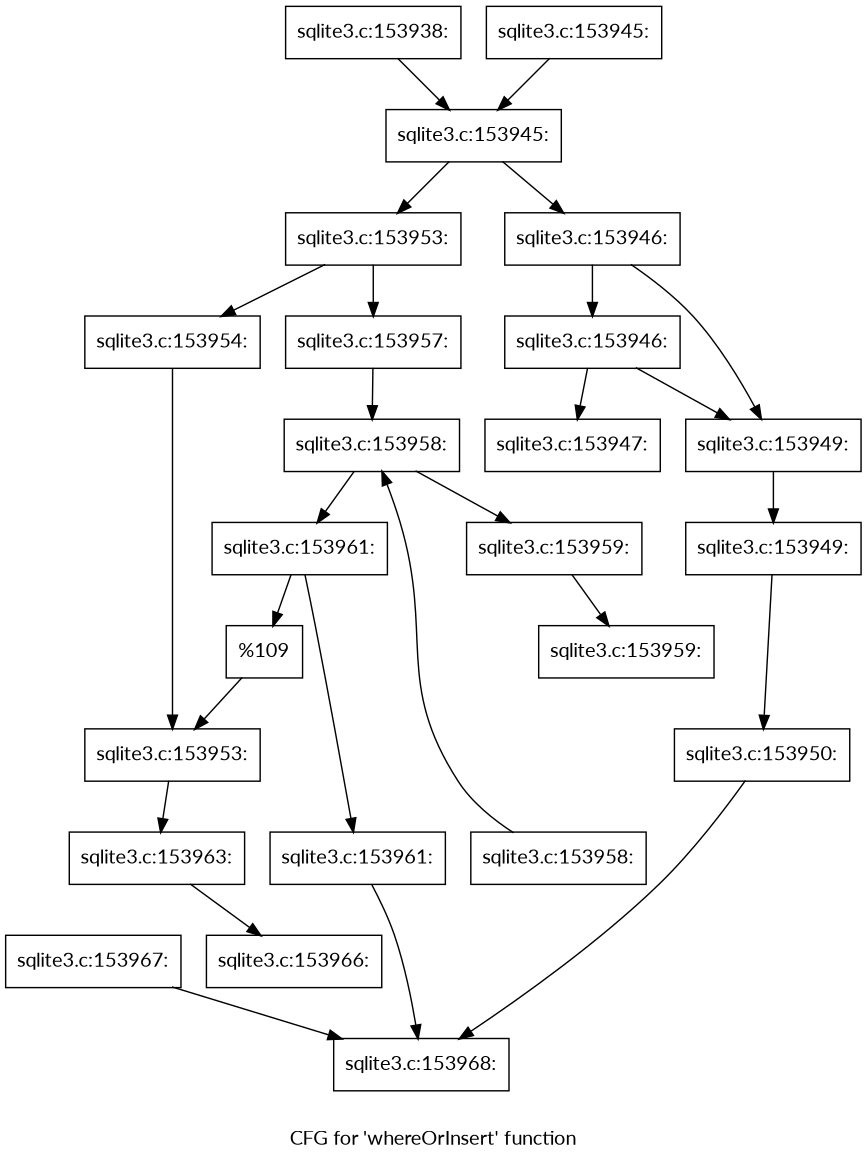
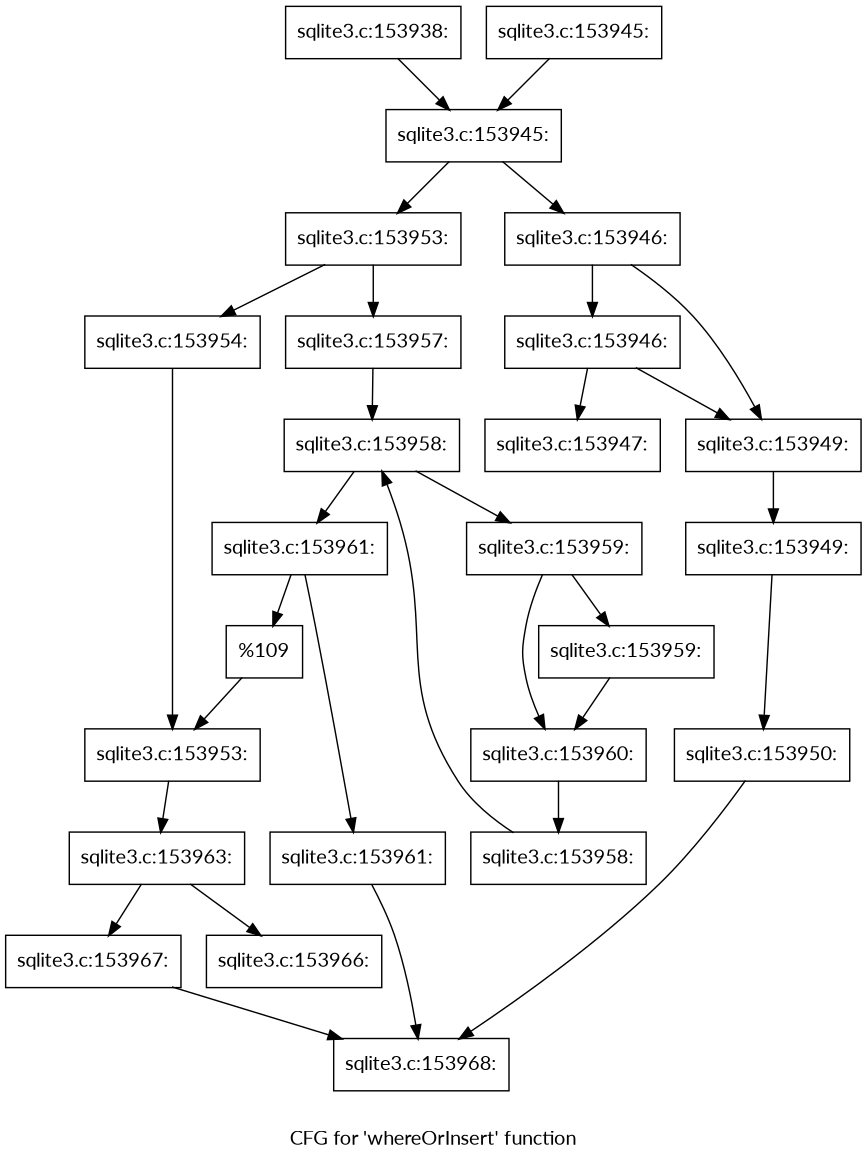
node "sqlite3.c:153960:": added
edge "sqlite3.c:153963:" -> "sqlite3.c:153967:": added
